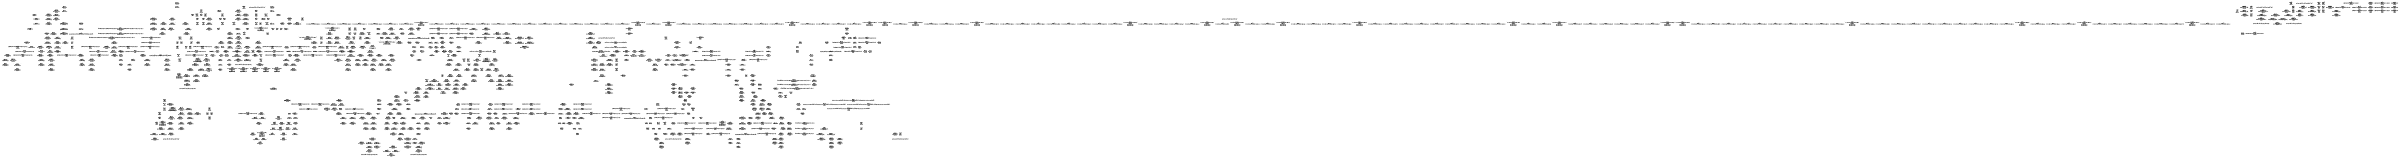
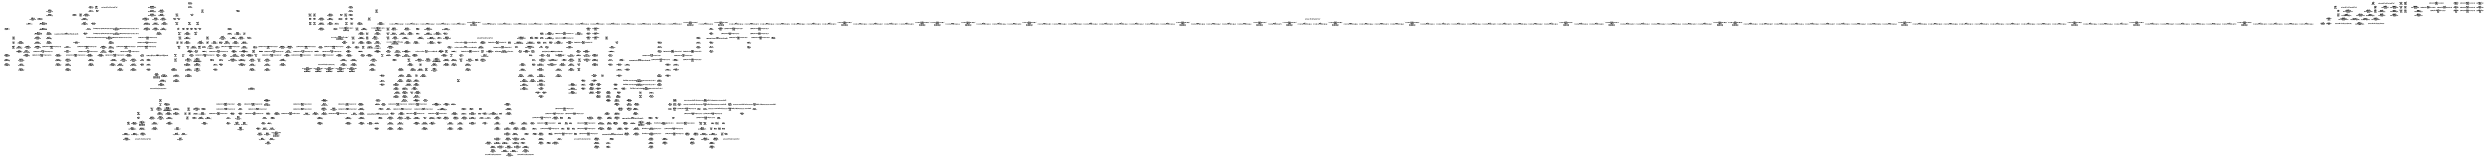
node "CE0x5596050": removed
